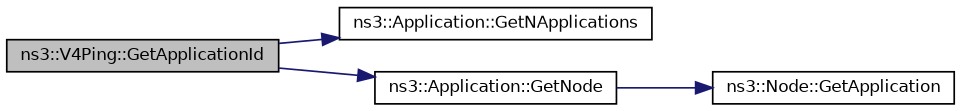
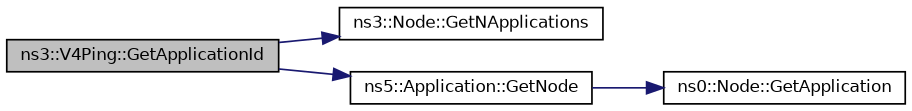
node "ns3::Application::GetNApplications": label "ns3::Application::GetNApplications" -> "ns3::Node::GetNApplications"
node "ns3::Application::GetNode": label "ns3::Application::GetNode" -> "ns5::Application::GetNode"
node "ns3::Node::GetApplication": label "ns3::Node::GetApplication" -> "ns0::Node::GetApplication"
